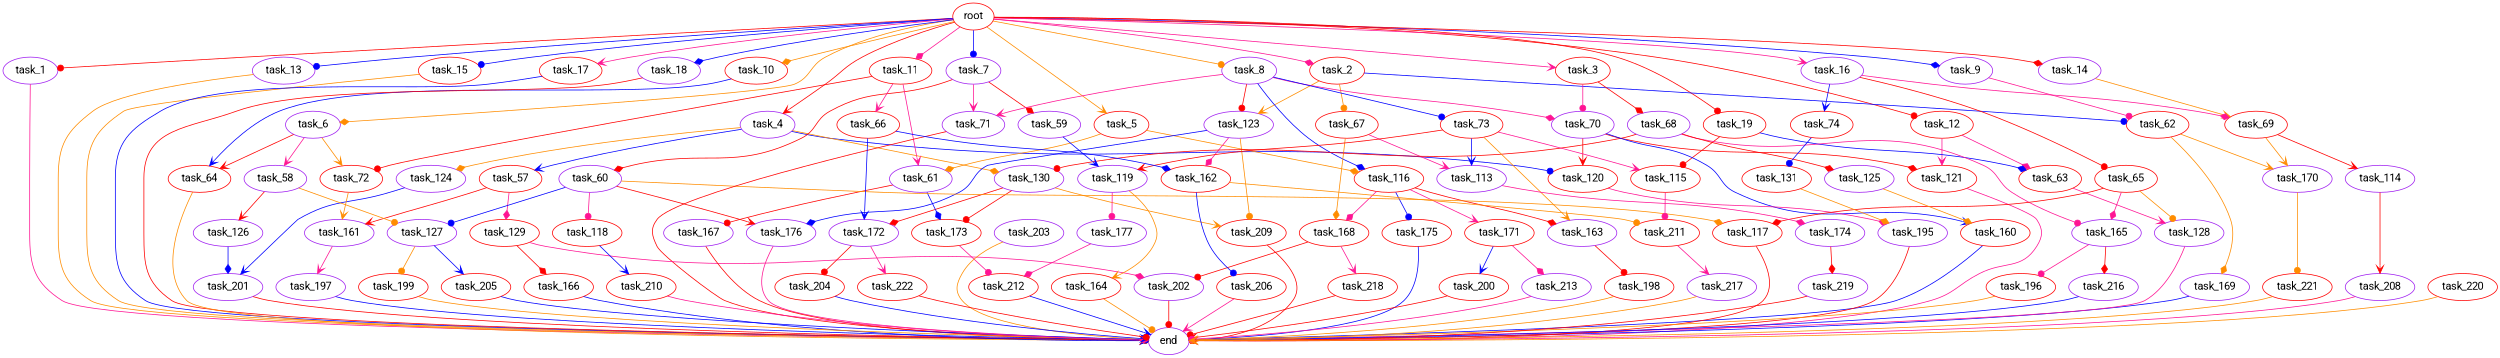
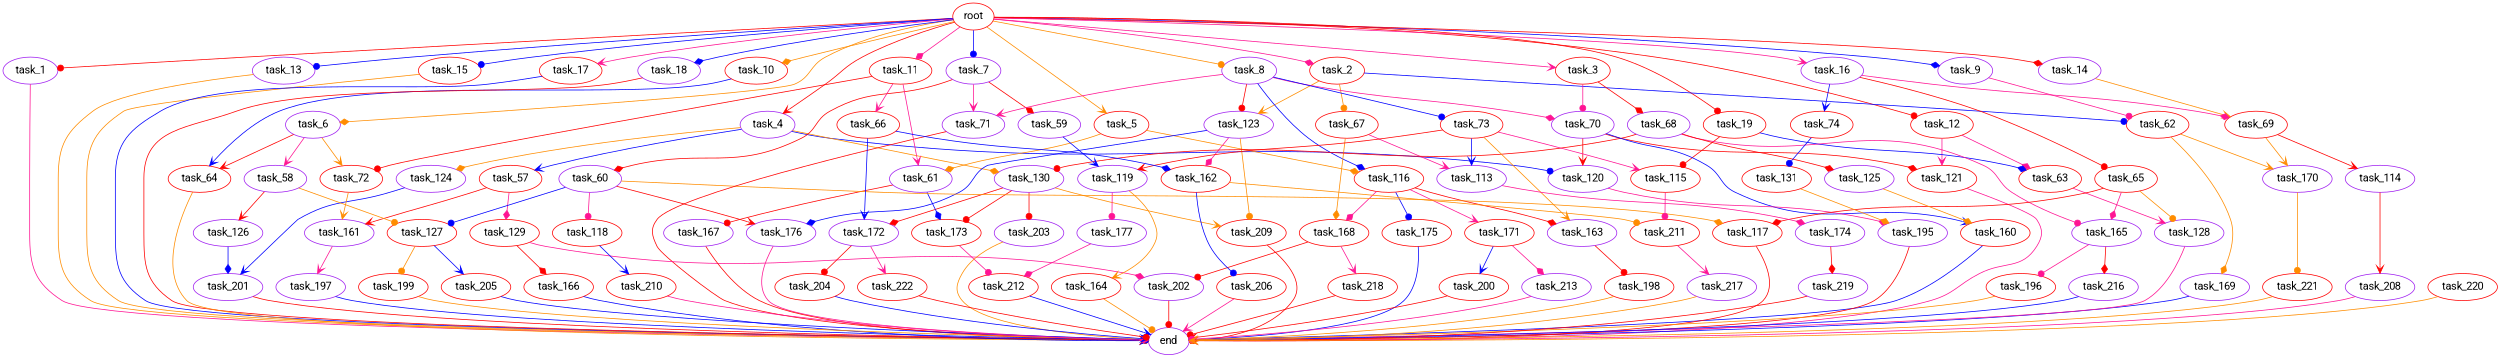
node "task_120": color red -> purple
edge "task_130" -> "task_203": added
node "task_127": color purple -> red
